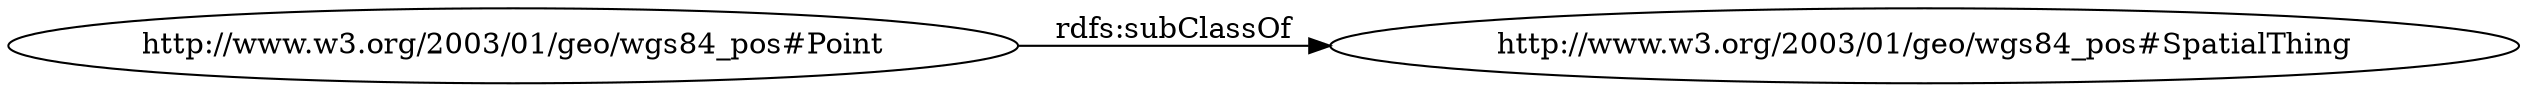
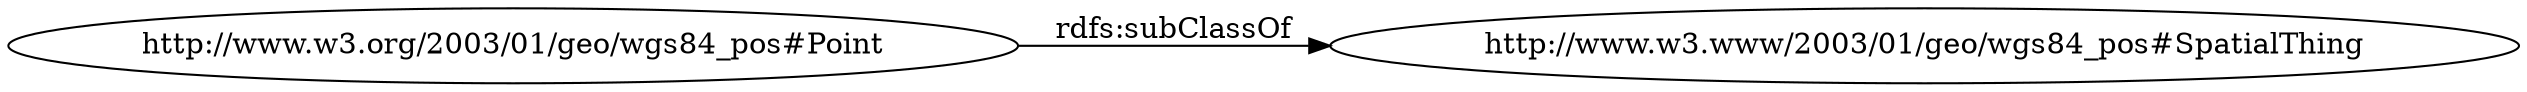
node "http://www.w3.org/2003/01/geo/wgs84_pos#SpatialThing": label "http://www.w3.org/2003/01/geo/wgs84_pos#SpatialThing" -> "http://www.w3.www/2003/01/geo/wgs84_pos#SpatialThing"
